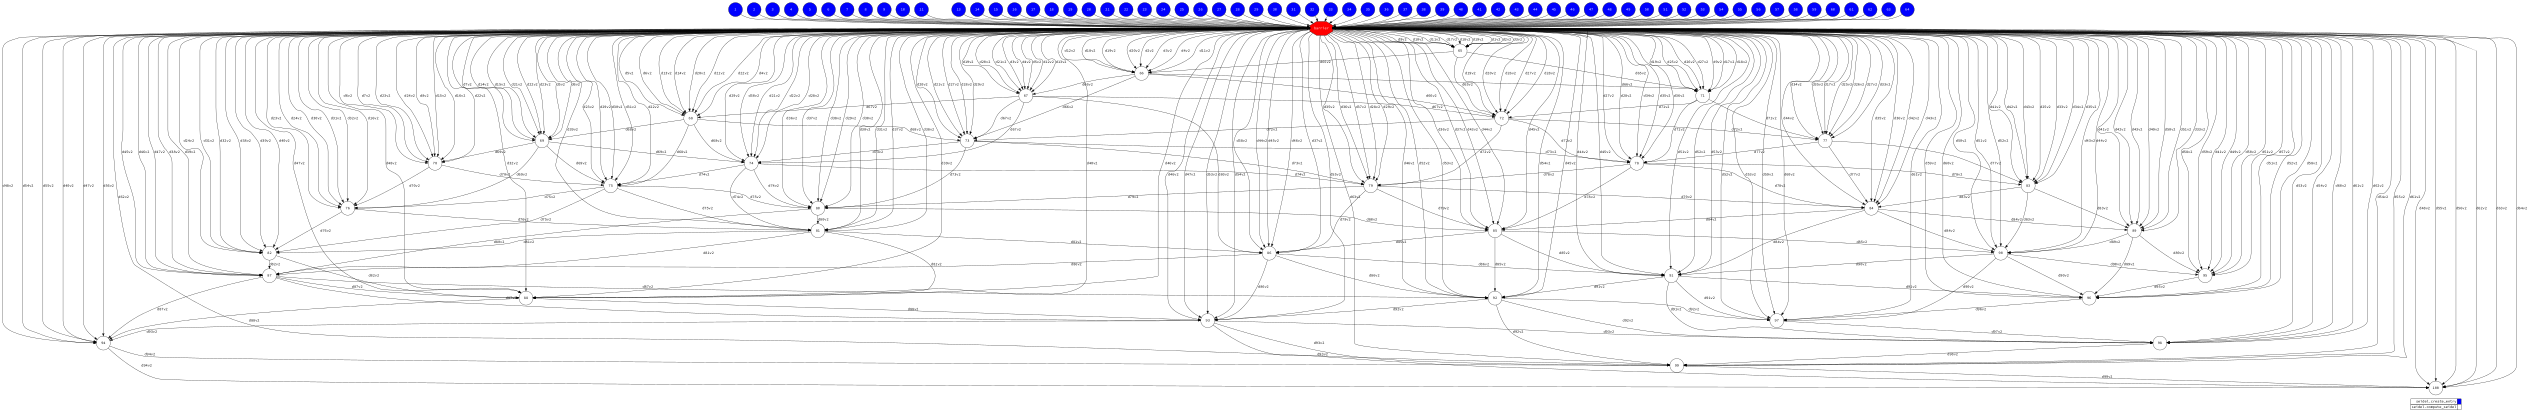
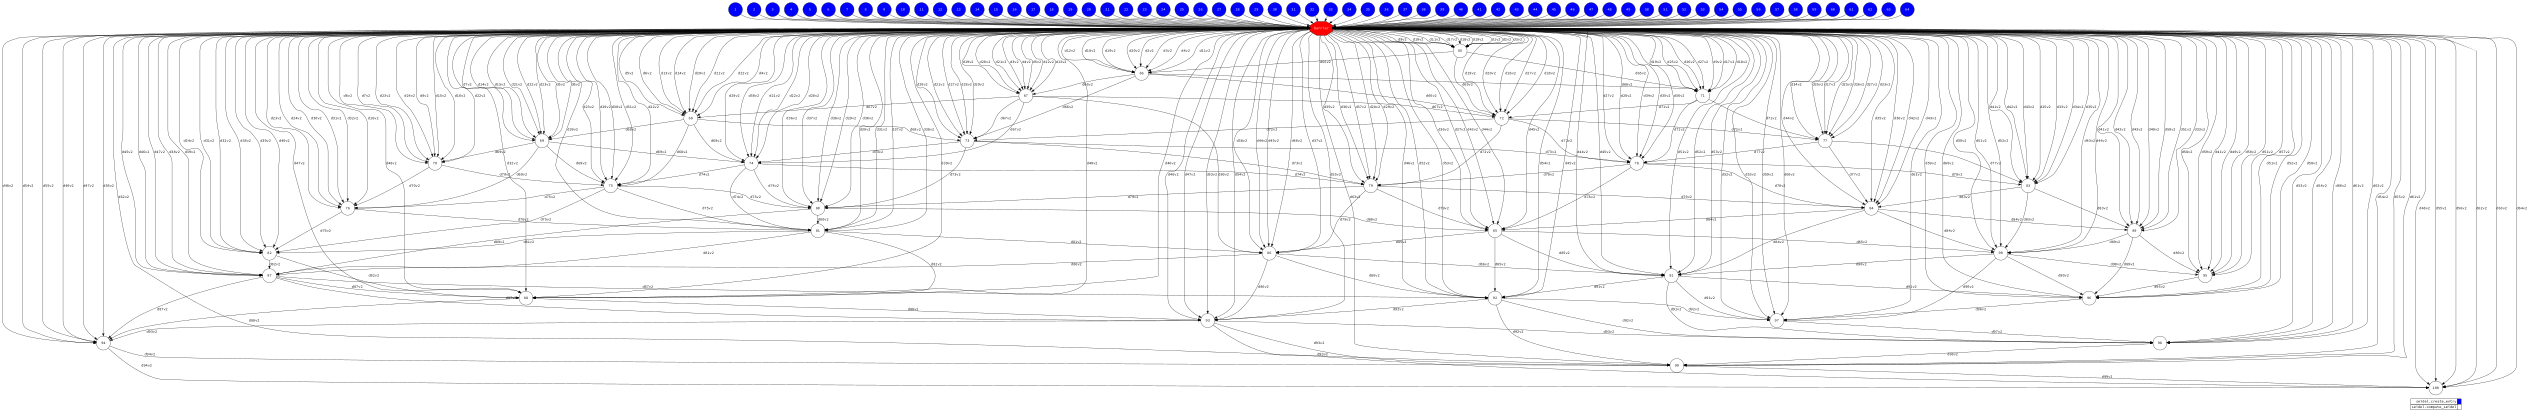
node "12": added
